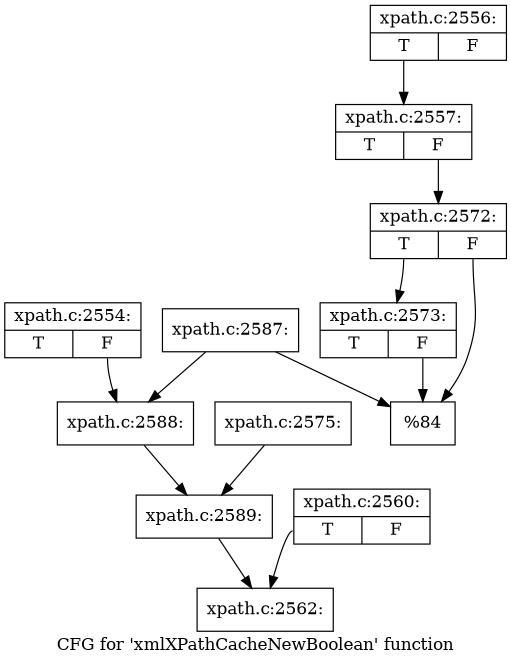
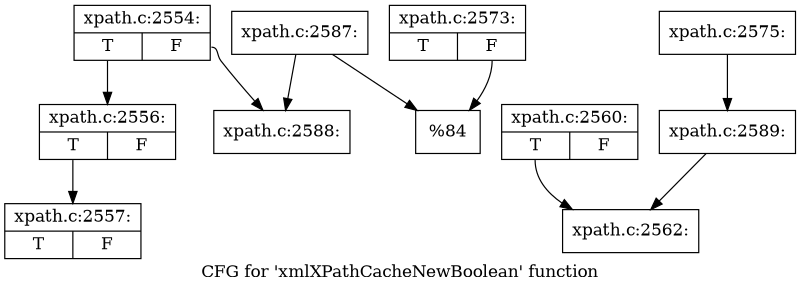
edge "xpath.c:2554:" -> "xpath.c:2556:": added
node "xpath.c:2572:": removed
edge "xpath.c:2588:" -> "xpath.c:2589:": removed
